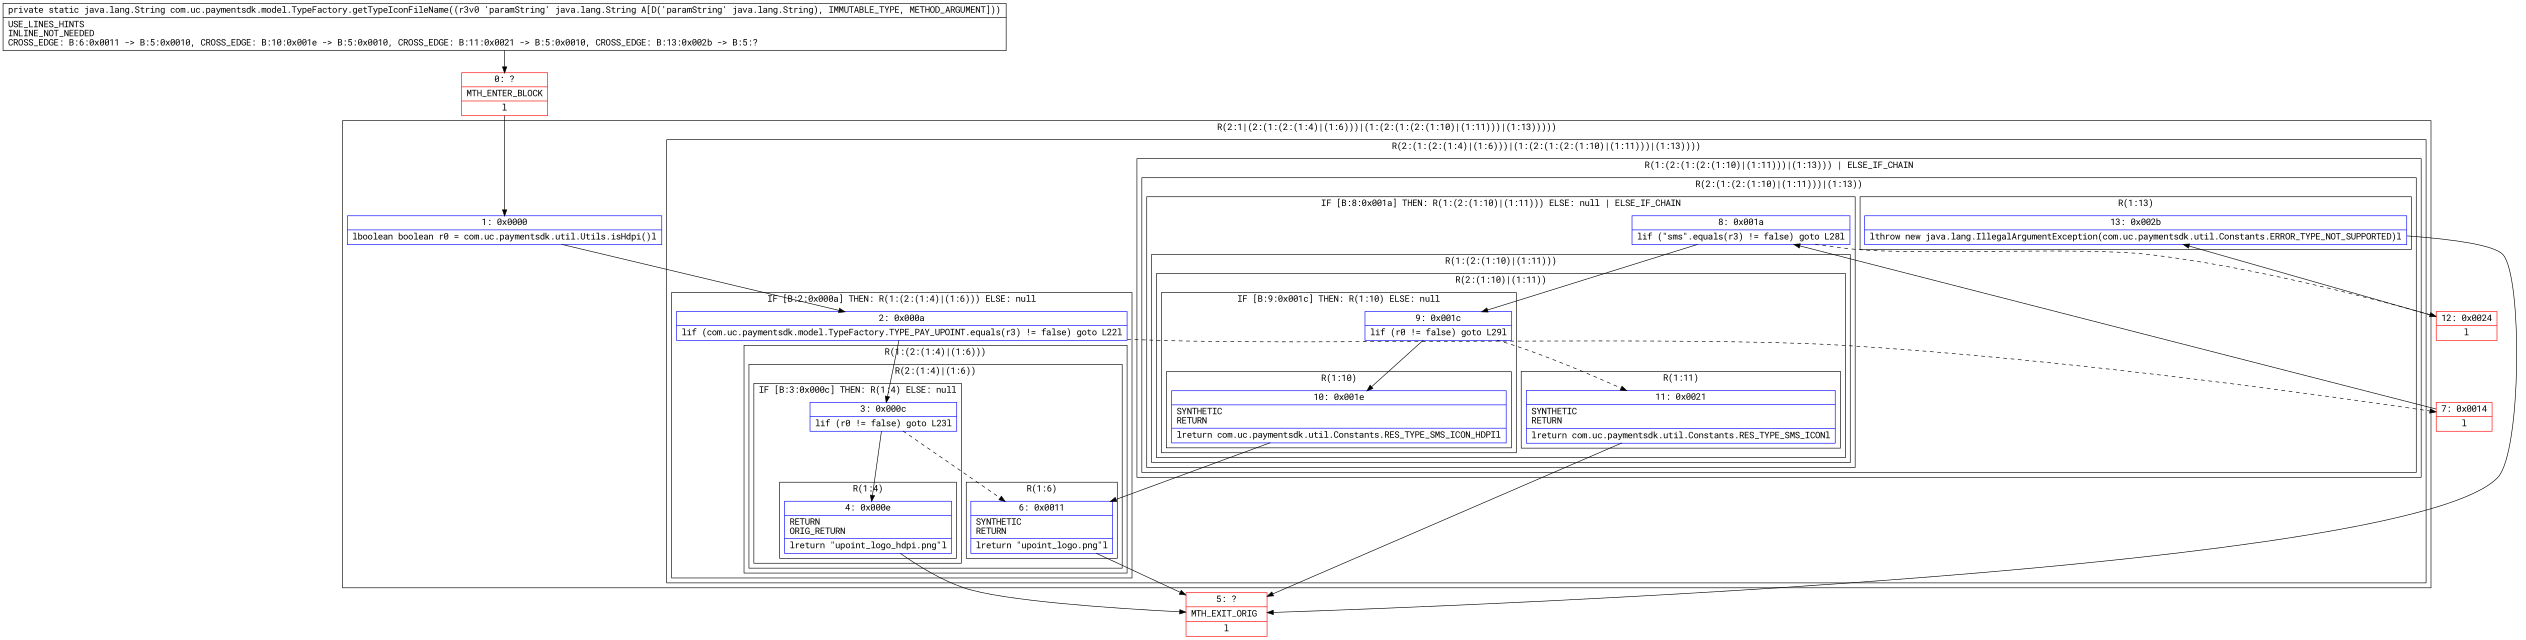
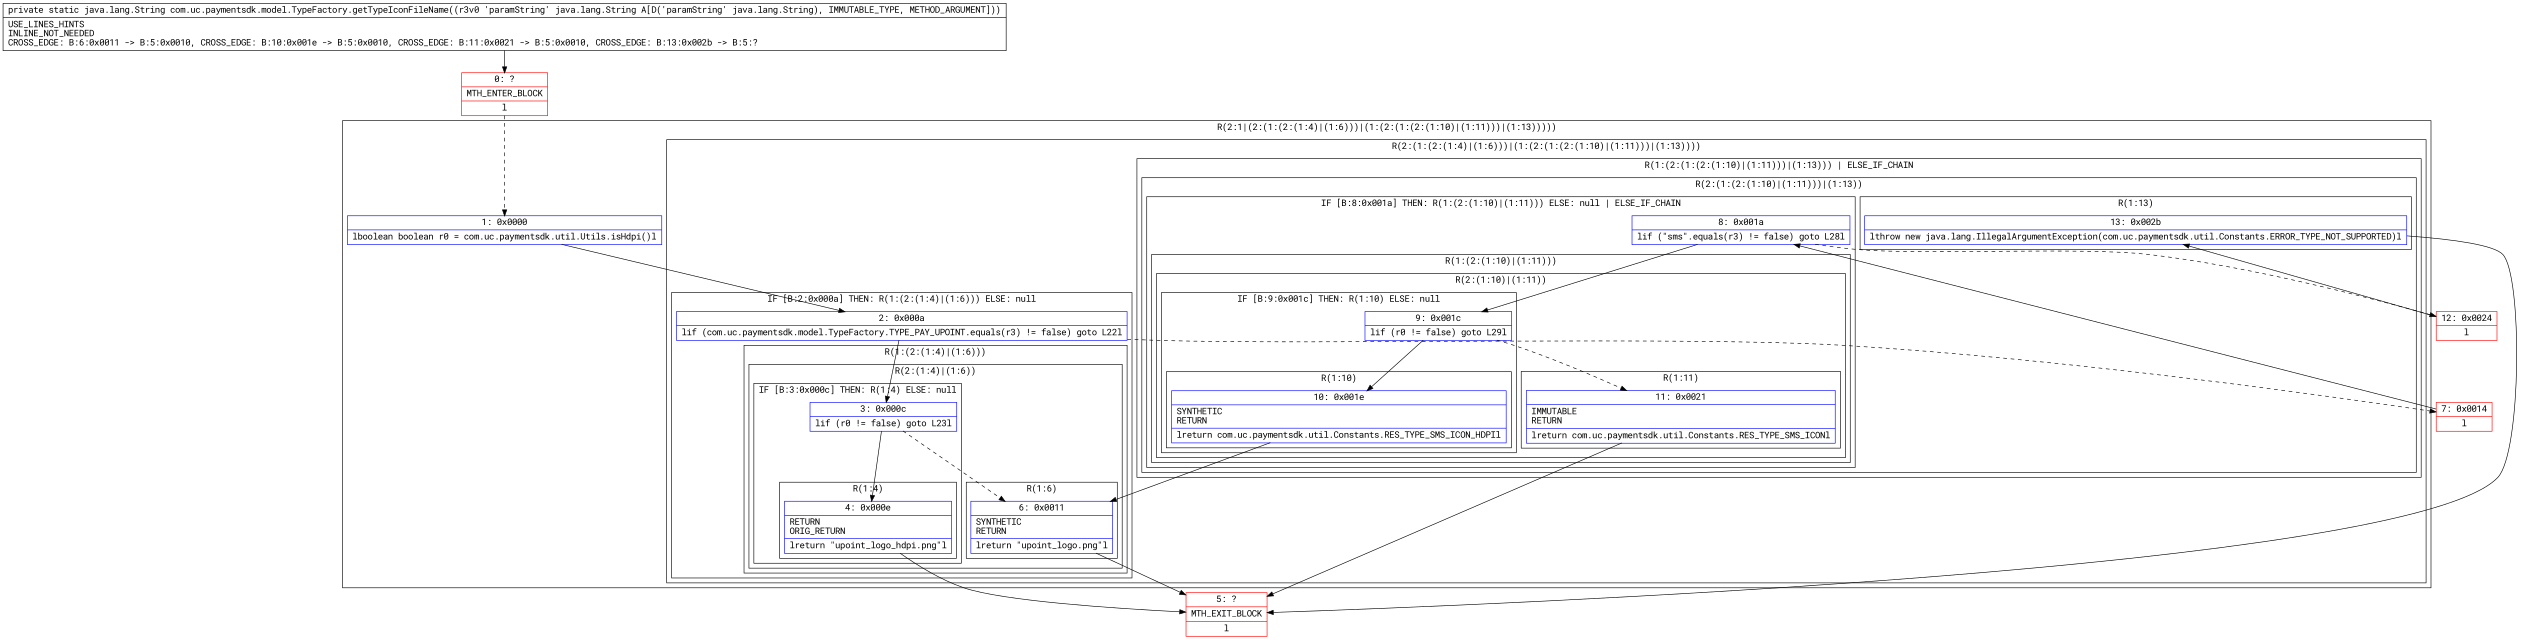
edge "0: ?" -> "1: 0x0000": style solid -> dashed
node "11: 0x0021": text "SYNTHETIC" -> "IMMUTABLE"
node "5: ?": text "MTH_EXIT_ORIG" -> "MTH_EXIT_BLOCK"
